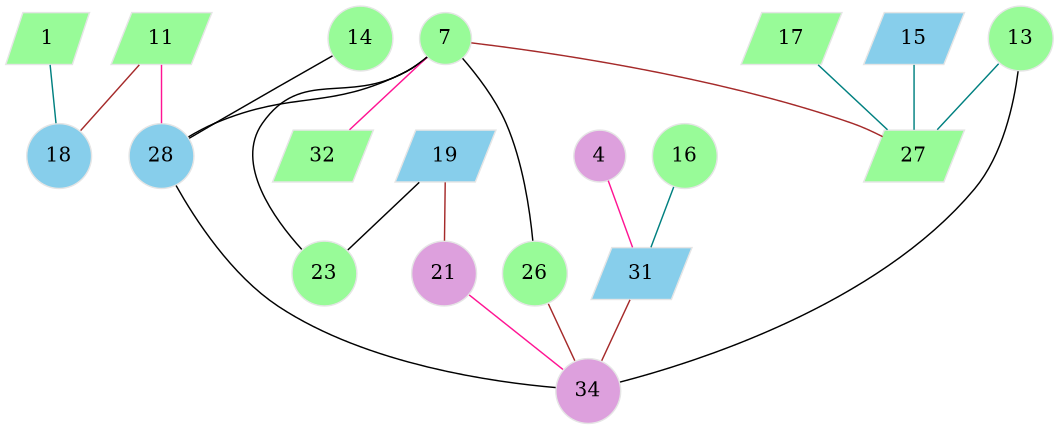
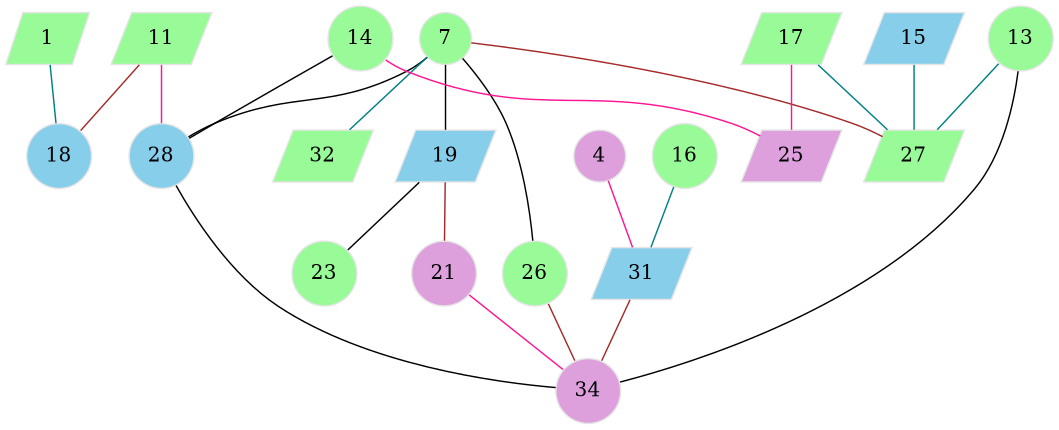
edge "7" -- "32": color deeppink -> teal
edge "7" -- "23": now "7" -- "19"
node "25": added
